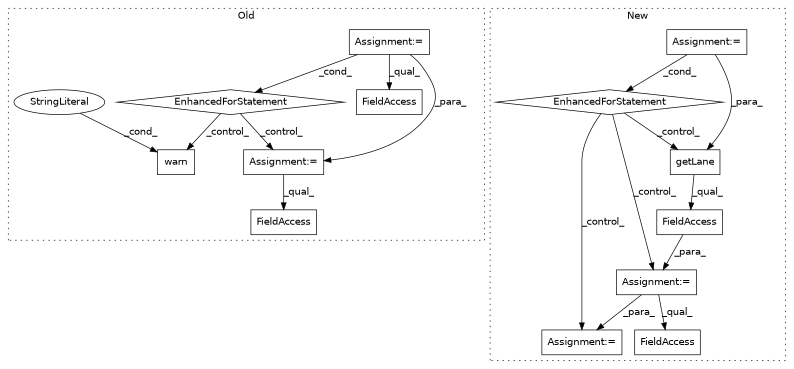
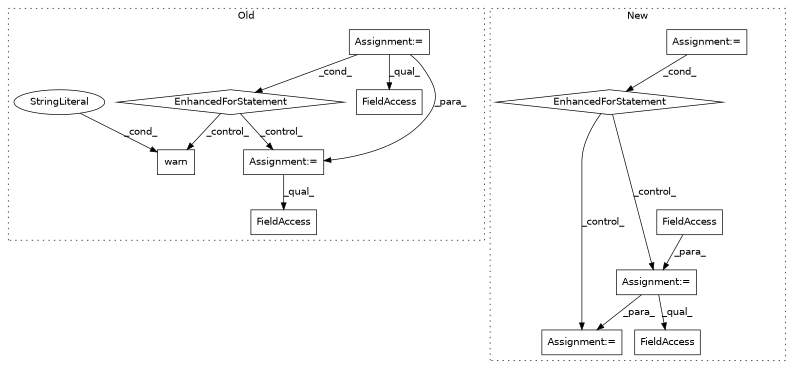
node "getLane": removed
